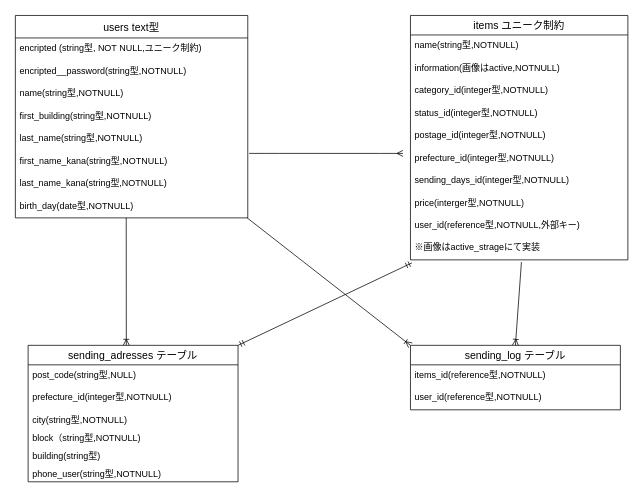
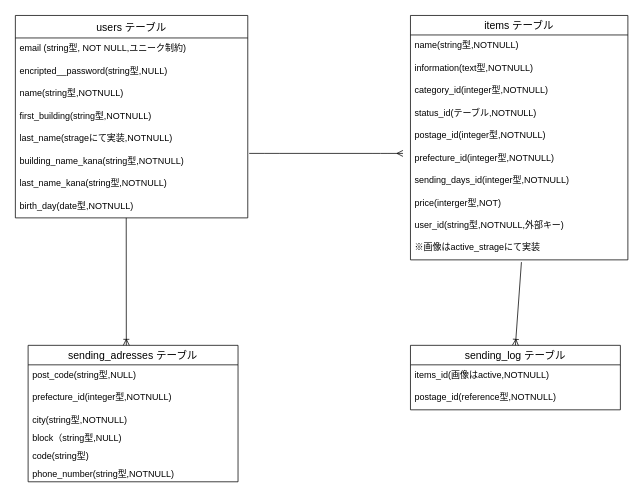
node "items ユニーク制約": label "items ユニーク制約" -> "items テーブル"
node "users text型": label "users text型" -> "users テーブル"
node "encripted (string型, NOT NULL,ユニーク制約)": label "encripted (string型, NOT NULL,ユニーク制約)" -> "email (string型, NOT NULL,ユニーク制約)"
node "information(画像はactive,NOTNULL)": label "information(画像はactive,NOTNULL)" -> "information(text型,NOTNULL)"
node "encripted__password(string型,NOTNULL)": label "encripted__password(string型,NOTNULL)" -> "encripted__password(string型,NULL)"
node "status_id(integer型,NOTNULL)": label "status_id(integer型,NOTNULL)" -> "status_id(テーブル,NOTNULL)"
node "last_name(string型,NOTNULL)": label "last_name(string型,NOTNULL)" -> "last_name(strageにて実装,NOTNULL)"
node "first_name_kana(string型,NOTNULL)": label "first_name_kana(string型,NOTNULL)" -> "building_name_kana(string型,NOTNULL)"
node "price(interger型,NOTNULL)": label "price(interger型,NOTNULL)" -> "price(interger型,NOT)"
node "user_id(reference型,NOTNULL,外部キー)": label "user_id(reference型,NOTNULL,外部キー)" -> "user_id(string型,NOTNULL,外部キー)"
edge "birth_day(date型,NOTNULL)" -> "sending_log テーブル": removed
edge "※画像はactive_strageにて実装" -- "sending_adresses テーブル": removed
node "items_id(reference型,NOTNULL)": label "items_id(reference型,NOTNULL)" -> "items_id(画像はactive,NOTNULL)"
node "user_id(reference型,NOTNULL)": label "user_id(reference型,NOTNULL)" -> "postage_id(reference型,NOTNULL)"
node "block（string型,NOTNULL)": label "block（string型,NOTNULL)" -> "block（string型,NULL)"
node "building(string型)": label "building(string型)" -> "code(string型)"
node "phone_user(string型,NOTNULL)": label "phone_user(string型,NOTNULL)" -> "phone_number(string型,NOTNULL)"
